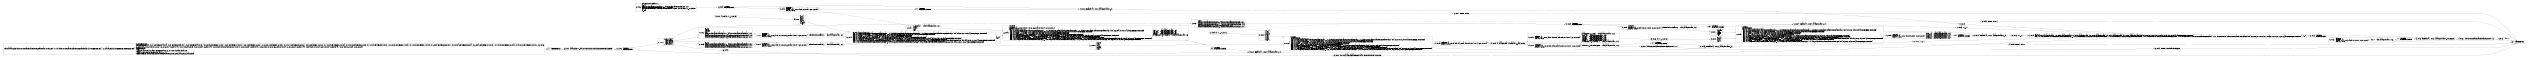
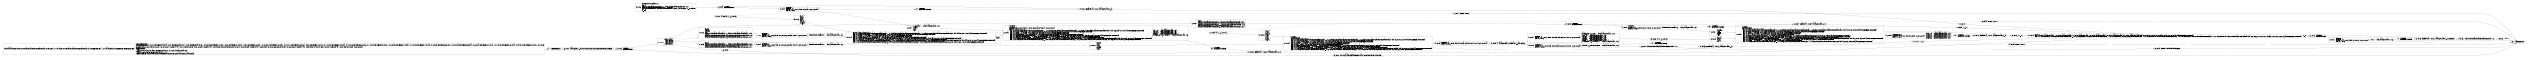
node "96: 0x00f0": text "TRY_LEAVE" -> "SUSPENDED_LEAVE"
